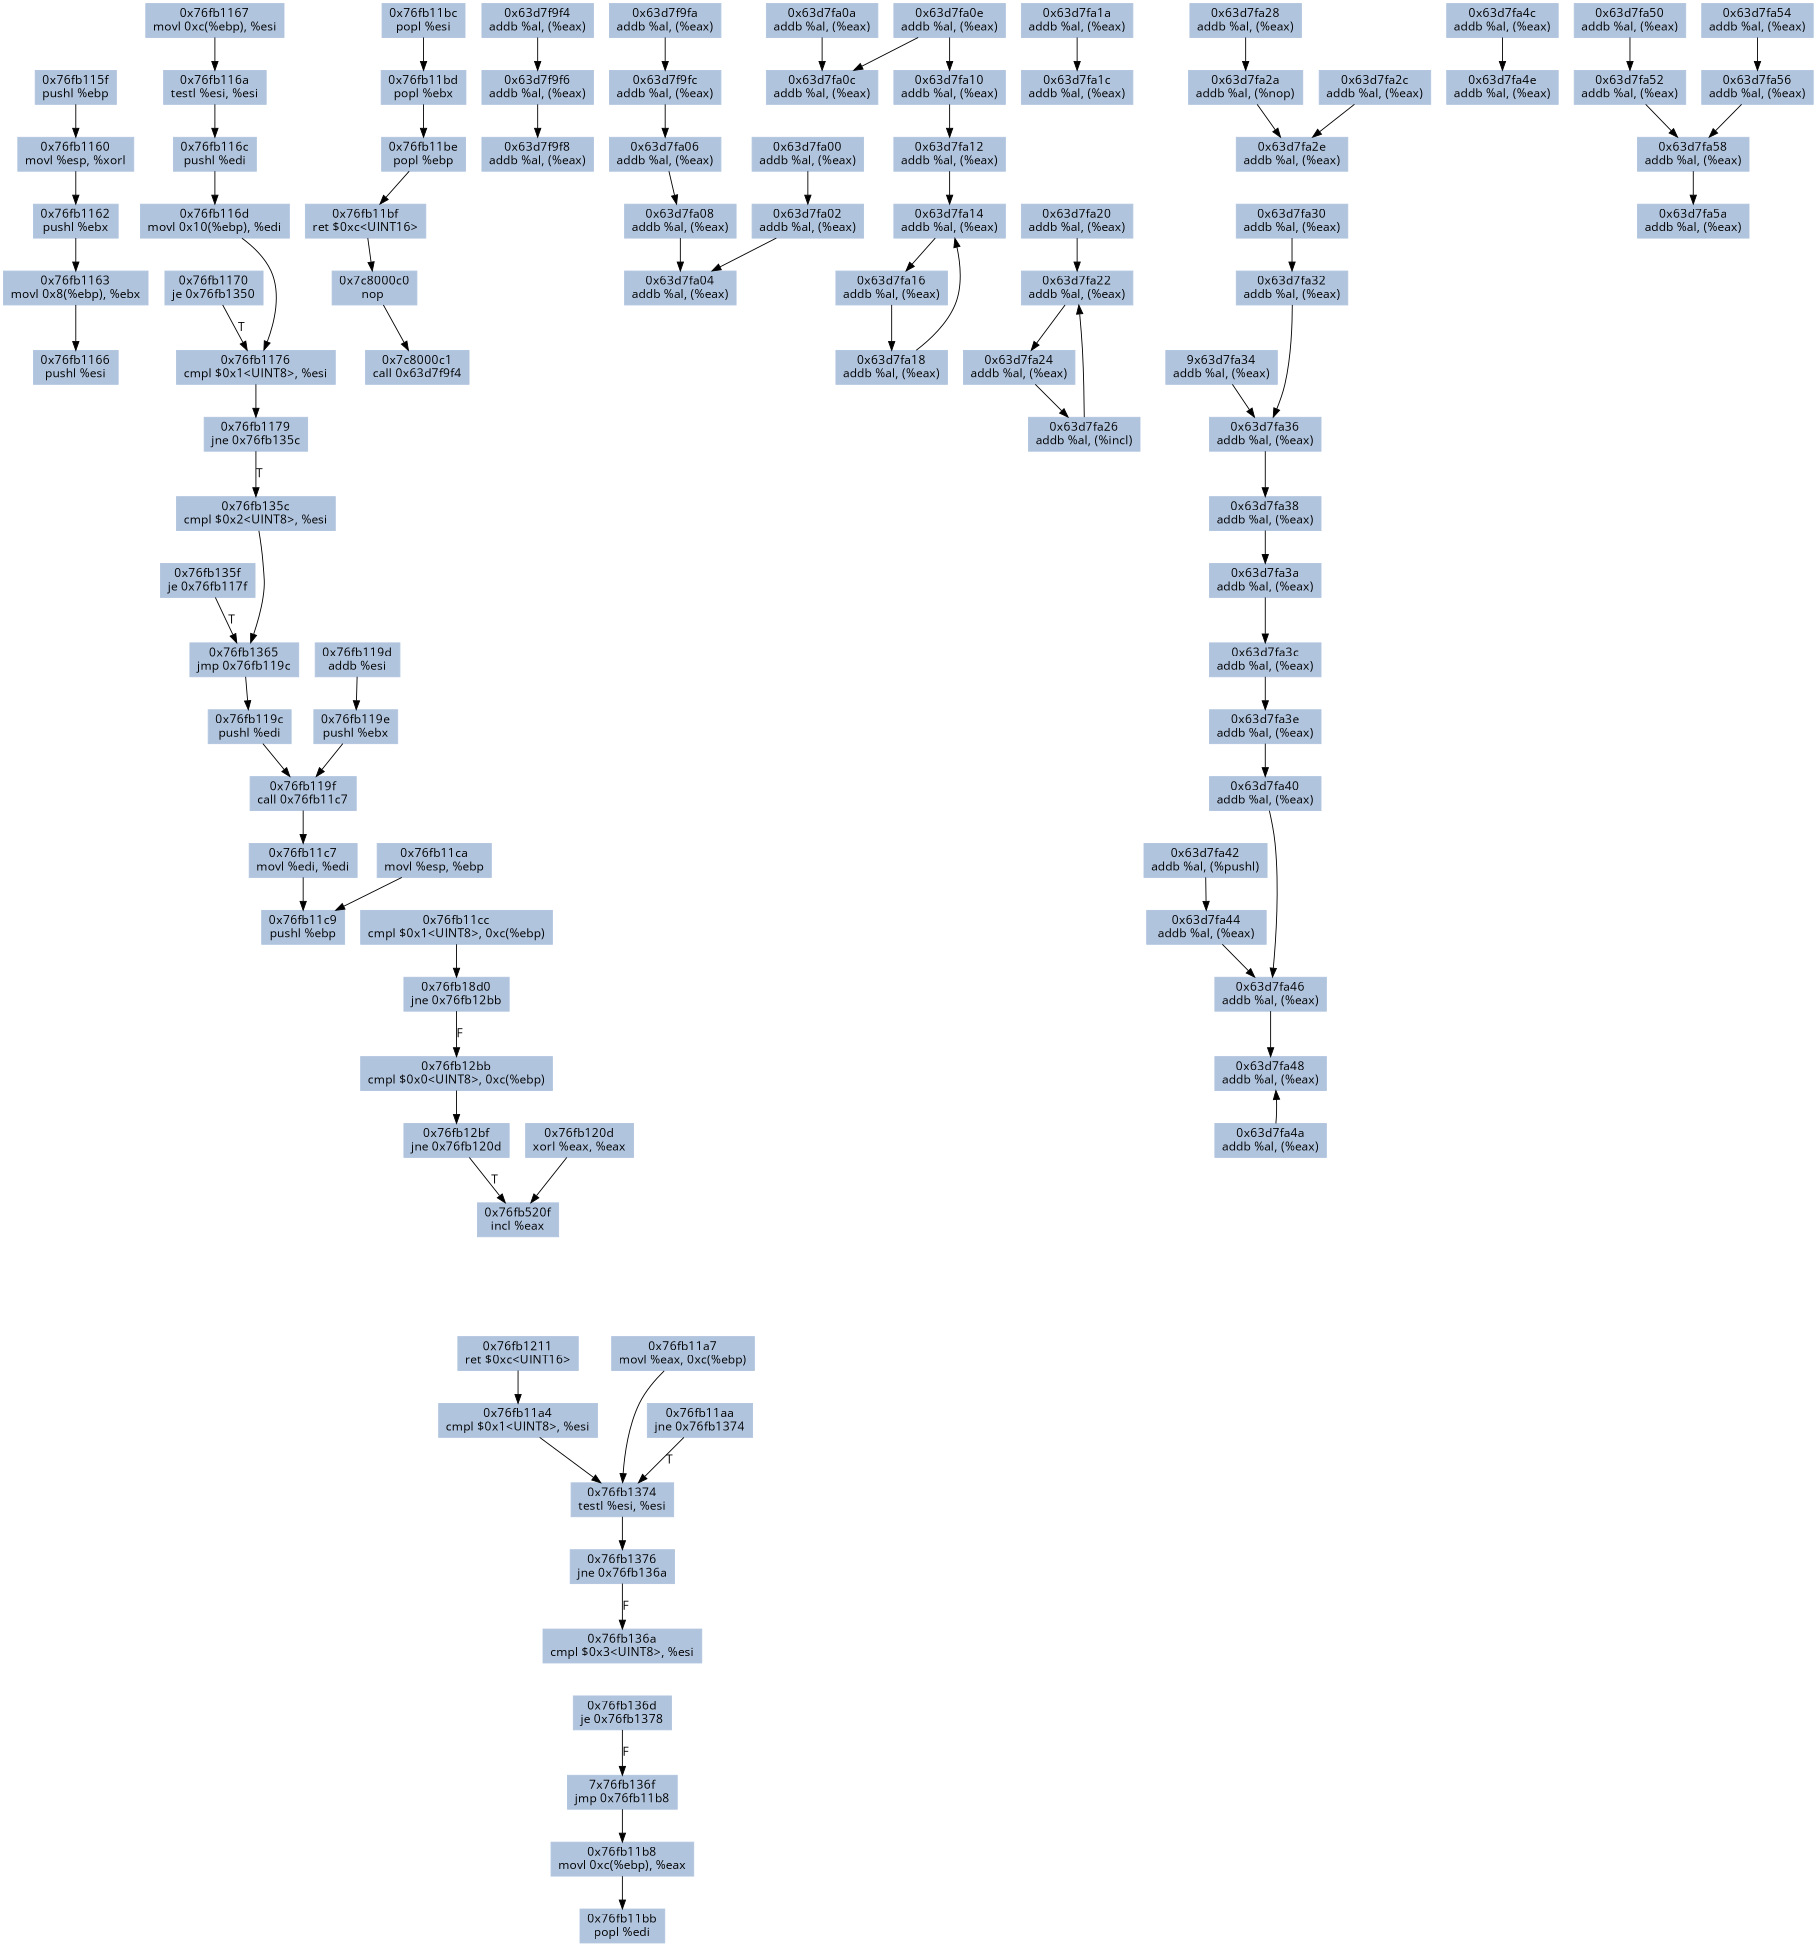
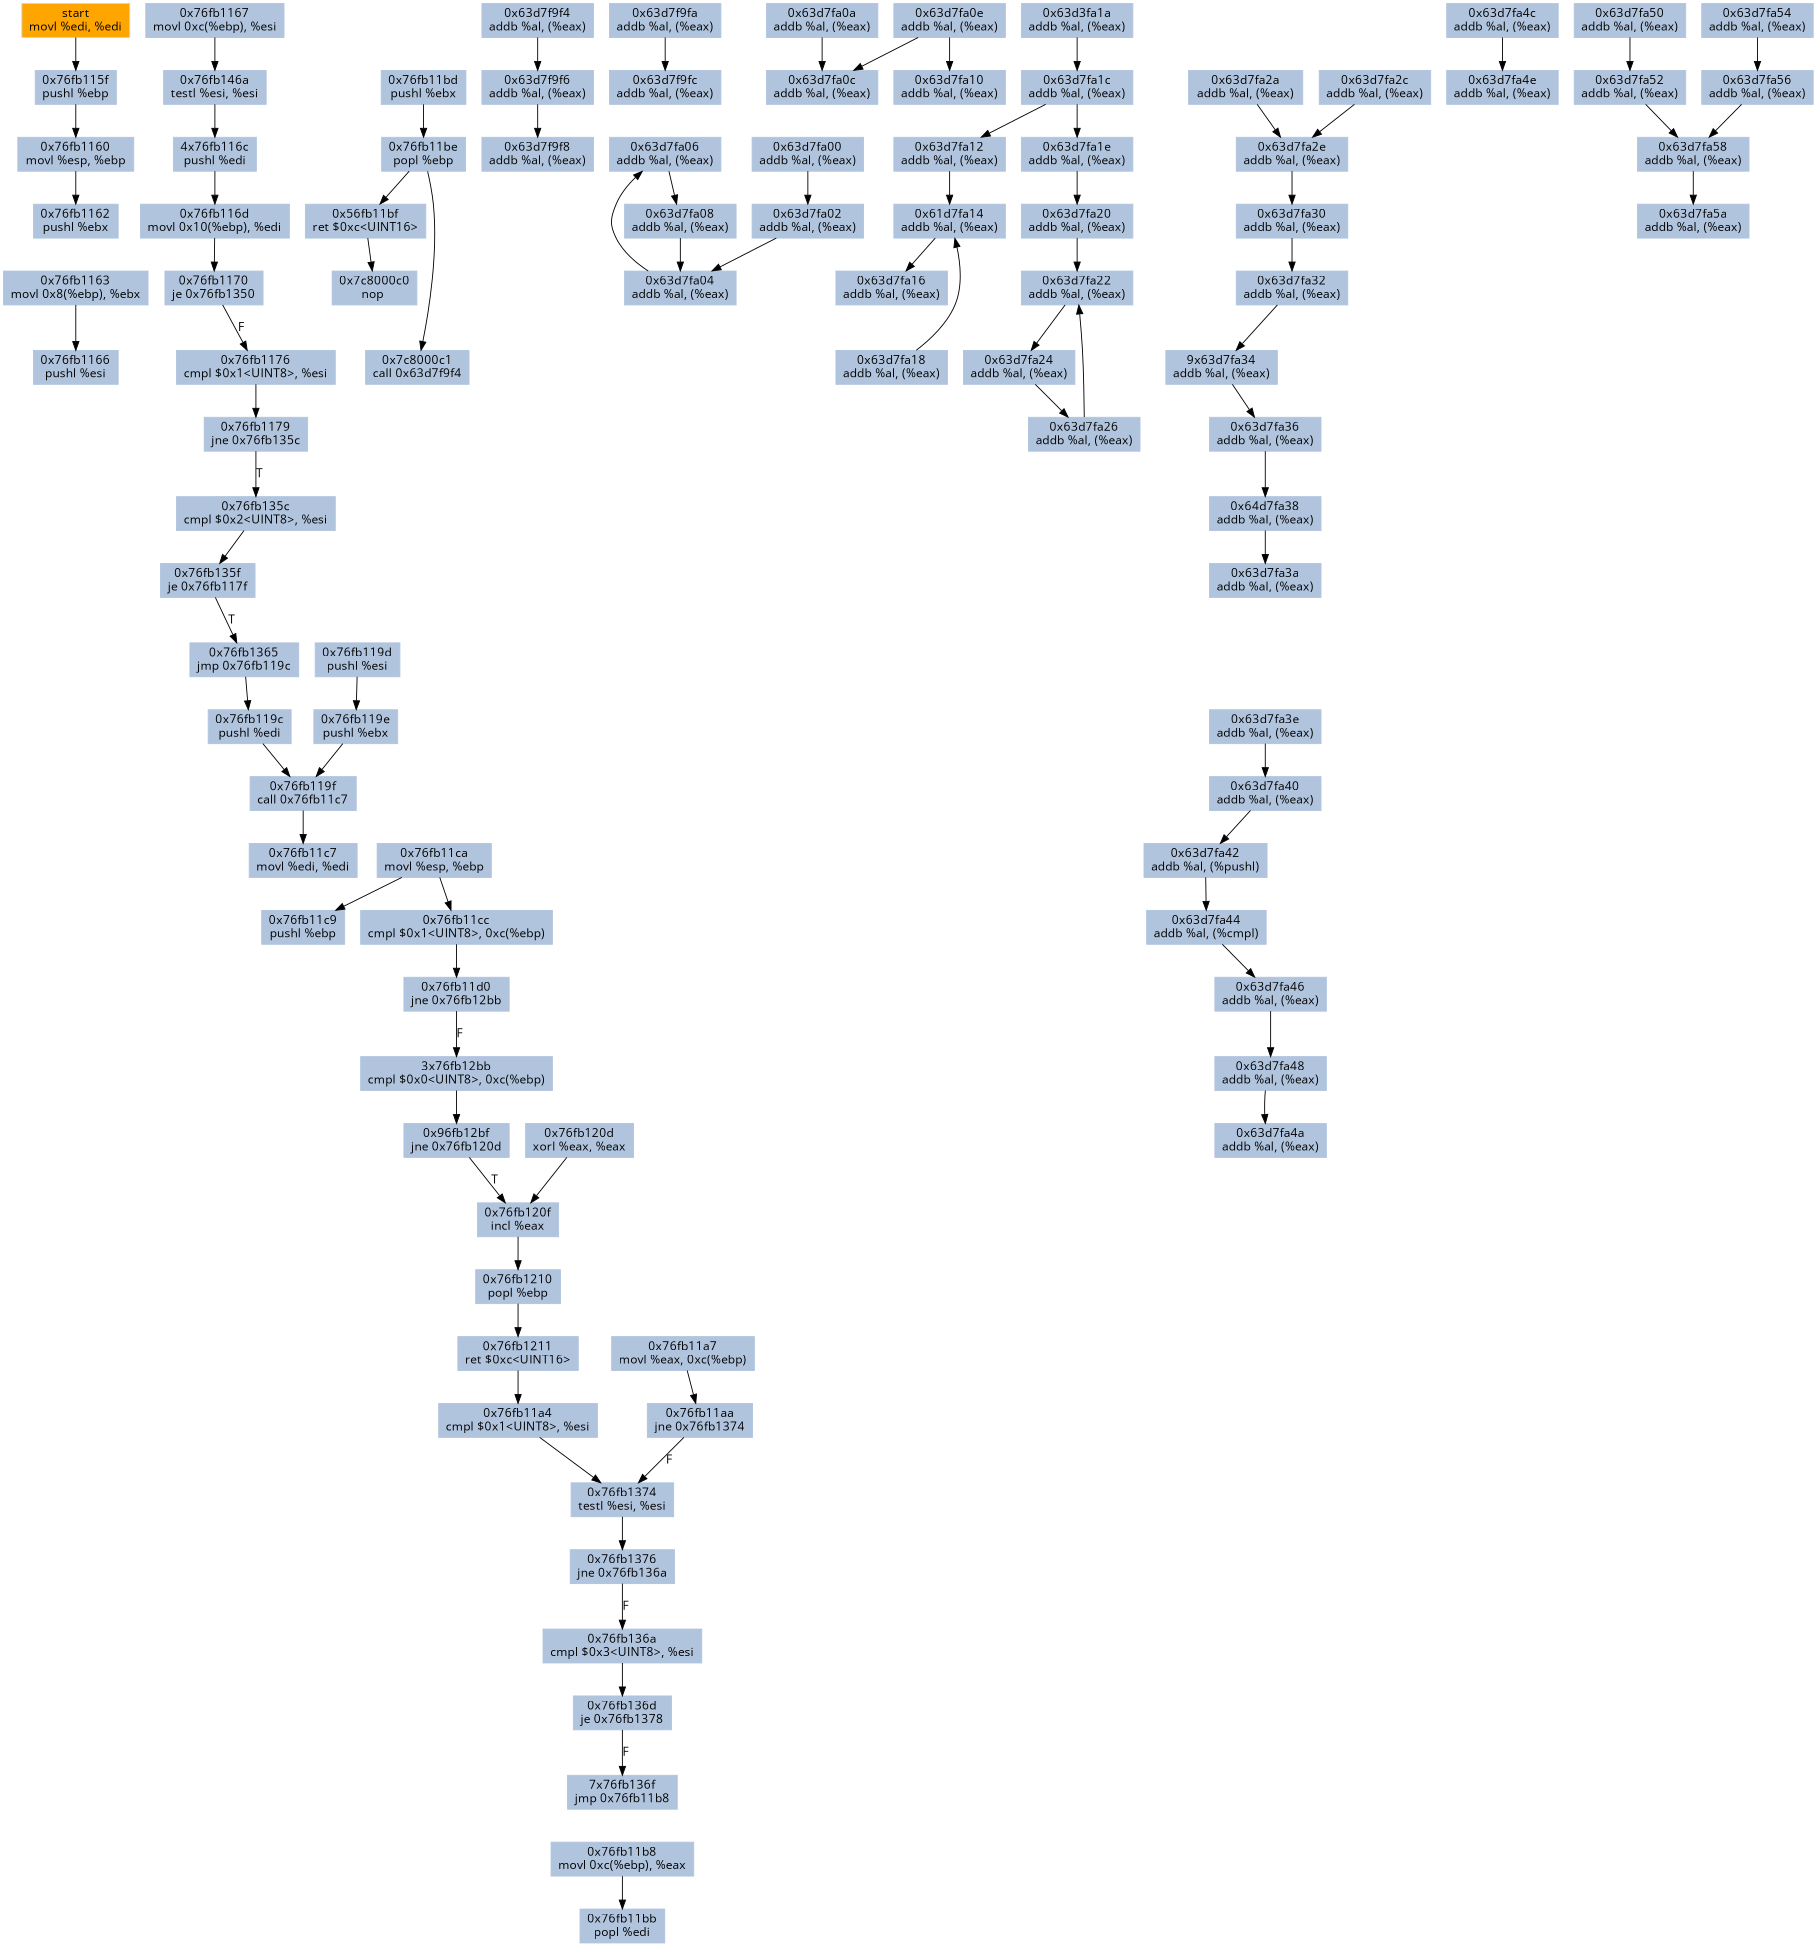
node "start movl %edi, %edi": added
node "0x76fb11bc popl %esi": removed
node "0x63d7fa1a addb %al, (%eax)": label "0x63d7fa1a addb %al, (%eax)" -> "0x63d3fa1a addb %al, (%eax)"
node "0x63d7fa28 addb %al, (%eax)": removed
node "0x76fb116a testl %esi, %esi": label "0x76fb116a testl %esi, %esi" -> "0x76fb146a testl %esi, %esi"
node "0x76fb11bd popl %ebx": label "0x76fb11bd popl %ebx" -> "0x76fb11bd pushl %ebx"
node "0x63d7fa2a addb %al, (%nop)": label "0x63d7fa2a addb %al, (%nop)" -> "0x63d7fa2a addb %al, (%eax)"
edge "0x63d7f9fc addb %al, (%eax)" -> "0x63d7fa06 addb %al, (%eax)": now "0x63d7fa04 addb %al, (%eax)" -> "0x63d7fa06 addb %al, (%eax)"
edge "0x63d7fa10 addb %al, (%eax)" -> "0x63d7fa12 addb %al, (%eax)": now "0x63d7fa1c addb %al, (%eax)" -> "0x63d7fa12 addb %al, (%eax)"
node "0x76fb1160 movl %esp, %xorl": label "0x76fb1160 movl %esp, %xorl" -> "0x76fb1160 movl %esp, %ebp"
node "0x76fb116c pushl %edi": label "0x76fb116c pushl %edi" -> "4x76fb116c pushl %edi"
node "0x63d7fa1e addb %al, (%eax)": added
edge "0x63d7fa2e addb %al, (%eax)" -> "0x63d7fa30 addb %al, (%eax)": added
node "0x76fb11bf ret $0xc<UINT16>": label "0x76fb11bf ret $0xc<UINT16>" -> "0x56fb11bf ret $0xc<UINT16>"
node "0x63d7fa14 addb %al, (%eax)": label "0x63d7fa14 addb %al, (%eax)" -> "0x61d7fa14 addb %al, (%eax)"
edge "0x76fb1162 pushl %ebx" -> "0x76fb1163 movl 0x8(%ebp), %ebx": removed
edge "0x76fb116d movl 0x10(%ebp), %edi" -> "0x76fb1176 cmpl $0x1<UINT8>, %esi": now "0x76fb116d movl 0x10(%ebp), %edi" -> "0x76fb1170 je 0x76fb1350"
edge "0x63d7fa16 addb %al, (%eax)" -> "0x63d7fa18 addb %al, (%eax)": removed
edge "0x7c8000c0 nop" -> "0x7c8000c1 call 0x63d7f9f4": now "0x76fb11be popl %ebp" -> "0x7c8000c1 call 0x63d7f9f4"
edge "0x76fb1170 je 0x76fb1350" -> "0x76fb1176 cmpl $0x1<UINT8>, %esi": label "T" -> "F"
edge "0x63d7fa32 addb %al, (%eax)" -> "0x63d7fa36 addb %al, (%eax)": now "0x63d7fa32 addb %al, (%eax)" -> "9x63d7fa34 addb %al, (%eax)"
node "0x63d7fa26 addb %al, (%incl)": label "0x63d7fa26 addb %al, (%incl)" -> "0x63d7fa26 addb %al, (%eax)"
node "0x63d7fa38 addb %al, (%eax)": label "0x63d7fa38 addb %al, (%eax)" -> "0x64d7fa38 addb %al, (%eax)"
edge "0x76fb135c cmpl $0x2<UINT8>, %esi" -> "0x76fb1365 jmp 0x76fb119c": now "0x76fb135c cmpl $0x2<UINT8>, %esi" -> "0x76fb135f je 0x76fb117f"
node "0x76fb119d addb %esi": label "0x76fb119d addb %esi" -> "0x76fb119d pushl %esi"
node "0x63d7fa3c addb %al, (%eax)": removed
edge "0x76fb11c7 movl %edi, %edi" -> "0x76fb11c9 pushl %ebp": removed
edge "0x63d7fa40 addb %al, (%eax)" -> "0x63d7fa46 addb %al, (%eax)": now "0x63d7fa40 addb %al, (%eax)" -> "0x63d7fa42 addb %al, (%pushl)"
edge "0x76fb11ca movl %esp, %ebp" -> "0x76fb11cc cmpl $0x1<UINT8>, 0xc(%ebp)": added
node "0x63d7fa44 addb %al, (%eax)": label "0x63d7fa44 addb %al, (%eax)" -> "0x63d7fa44 addb %al, (%cmpl)"
node "0x76fb18d0 jne 0x76fb12bb": label "0x76fb18d0 jne 0x76fb12bb" -> "0x76fb11d0 jne 0x76fb12bb"
node "0x76fb12bb cmpl $0x0<UINT8>, 0xc(%ebp)": label "0x76fb12bb cmpl $0x0<UINT8>, 0xc(%ebp)" -> "3x76fb12bb cmpl $0x0<UINT8>, 0xc(%ebp)"
edge "0x63d7fa4a addb %al, (%eax)" -> "0x63d7fa48 addb %al, (%eax)": reversed
node "0x76fb12bf jne 0x76fb120d": label "0x76fb12bf jne 0x76fb120d" -> "0x96fb12bf jne 0x76fb120d"
node "0x76fb520f incl %eax": label "0x76fb520f incl %eax" -> "0x76fb120f incl %eax"
node "0x76fb1210 popl %ebp": added
edge "0x76fb11a7 movl %eax, 0xc(%ebp)" -> "0x76fb1374 testl %esi, %esi": now "0x76fb11a7 movl %eax, 0xc(%ebp)" -> "0x76fb11aa jne 0x76fb1374"
edge "0x76fb11aa jne 0x76fb1374" -> "0x76fb1374 testl %esi, %esi": label "T" -> "F"
edge "0x76fb136a cmpl $0x3<UINT8>, %esi" -> "0x76fb136d je 0x76fb1378": added
edge "7x76fb136f jmp 0x76fb11b8" -> "0x76fb11b8 movl 0xc(%ebp), %eax": removed
